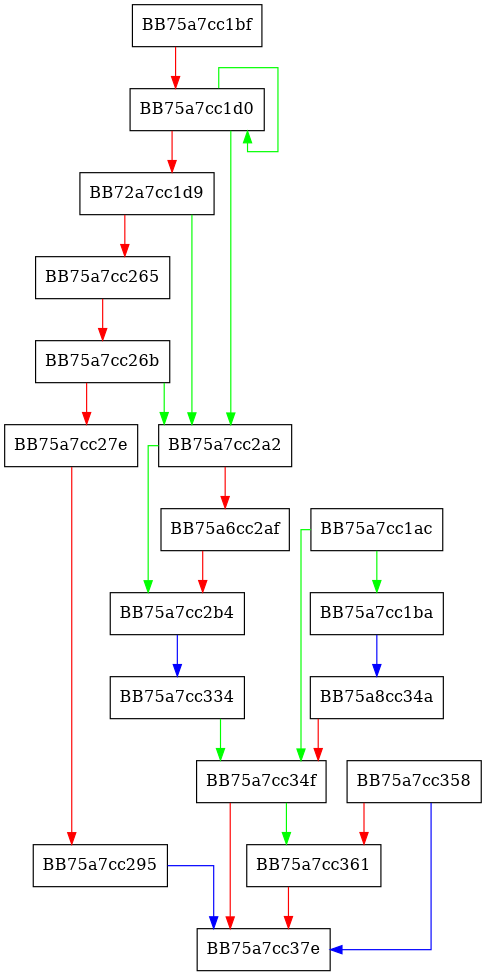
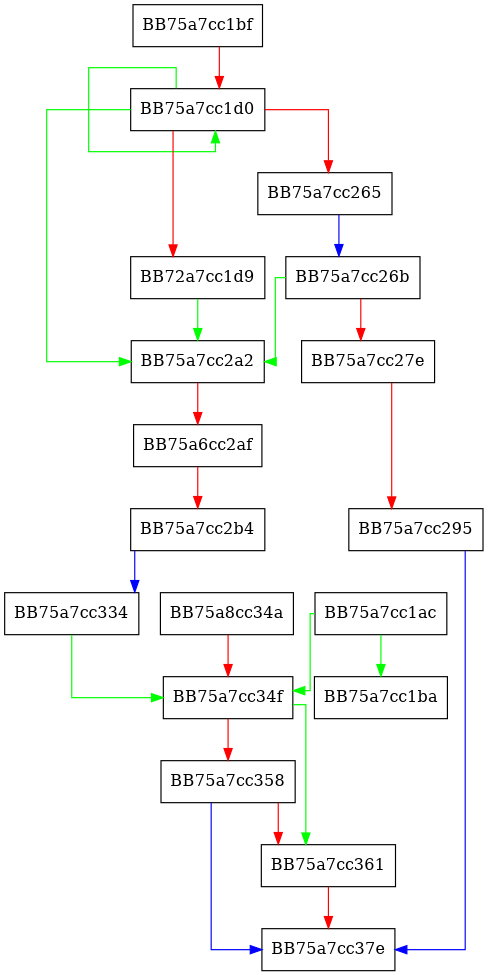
edge "BB72a7cc1d9" -> "BB75a7cc265": now "BB75a7cc1d0" -> "BB75a7cc265"
edge "BB75a7cc265" -> "BB75a7cc26b": color red -> blue
edge "BB75a7cc2a2" -> "BB75a7cc2b4": removed
edge "BB75a7cc1ba" -> "BB75a8cc34a": removed
edge "BB75a7cc34f" -> "BB75a7cc37e": now "BB75a7cc34f" -> "BB75a7cc358"
